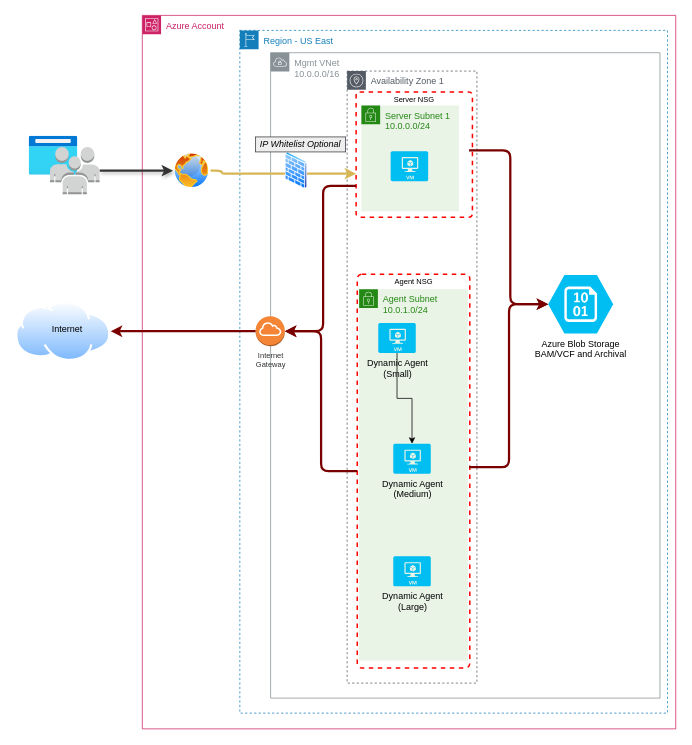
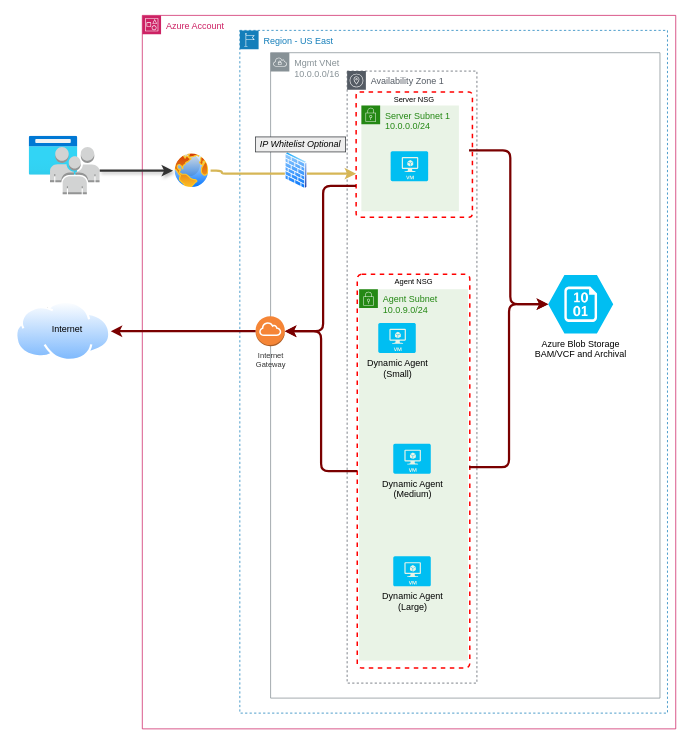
node "Agent Subnet 10.0.1.0/24": label "Agent Subnet 10.0.1.0/24" -> "Agent Subnet 10.0.9.0/24"
edge "Dynamic Agent (Small)" -> "Dynamic Agent (Medium)": removed
